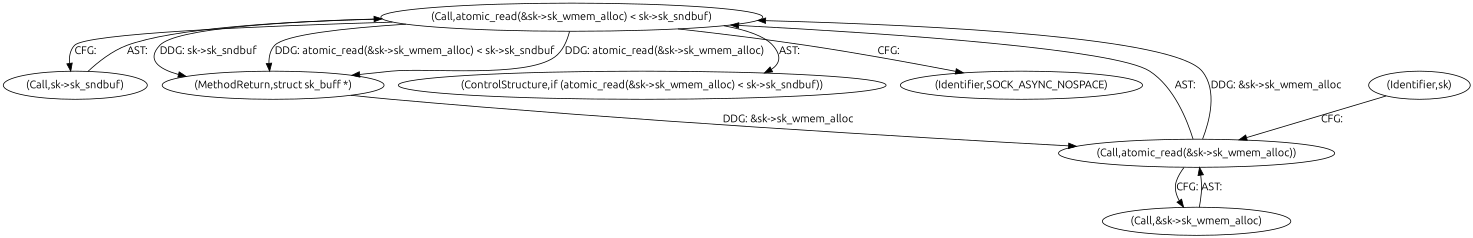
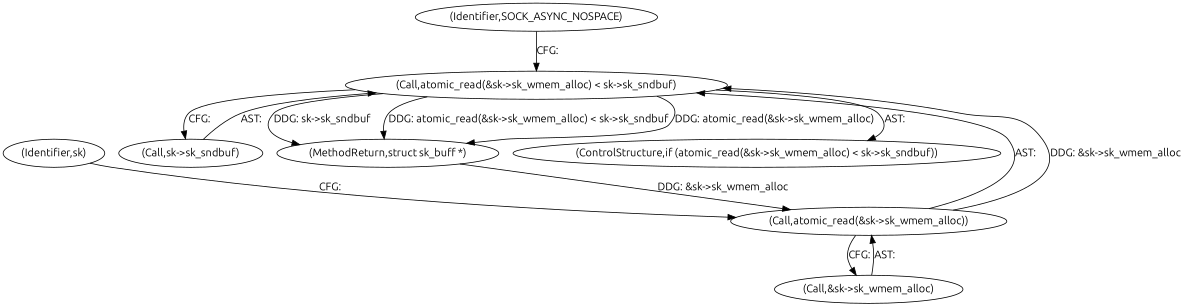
edge "(Call,atomic_read(&sk->sk_wmem_alloc) < sk->sk_sndbuf)" -> "(Identifier,SOCK_ASYNC_NOSPACE)": reversed
